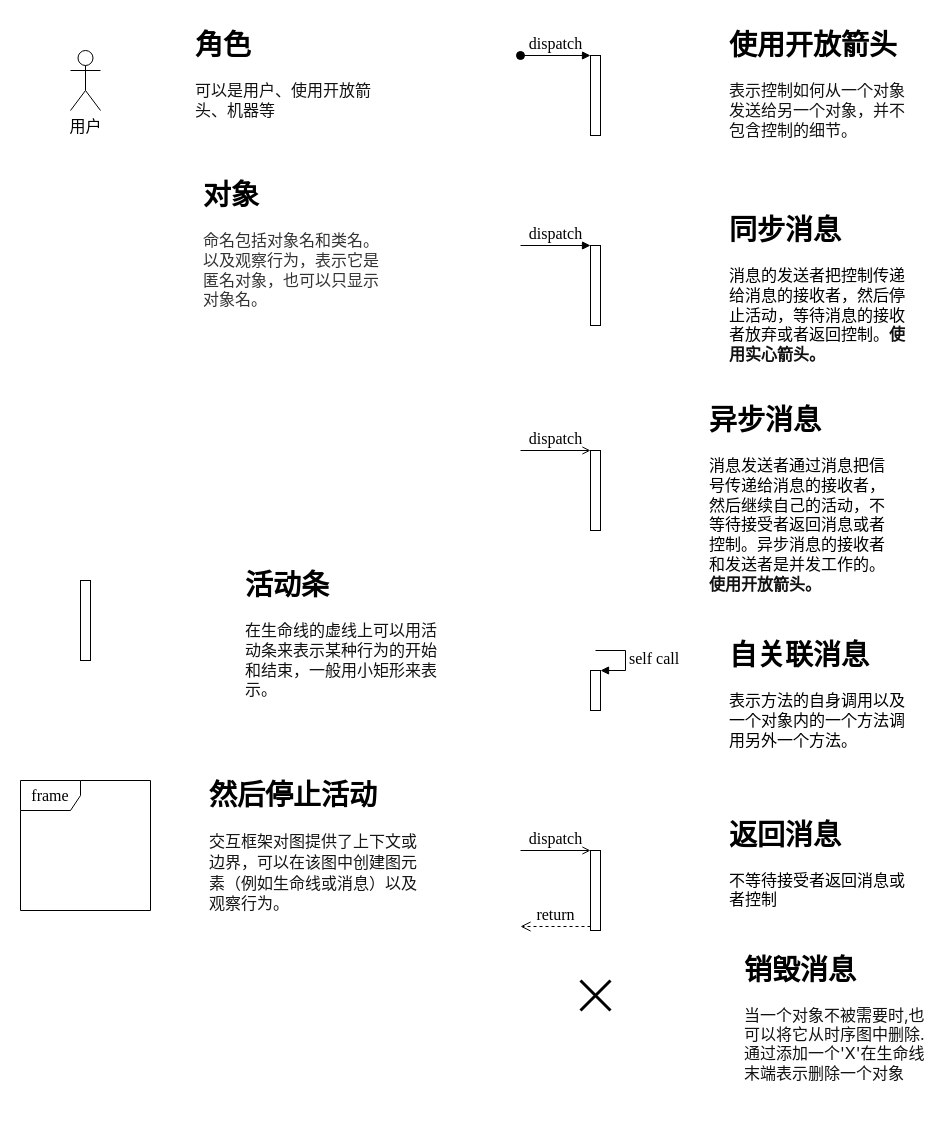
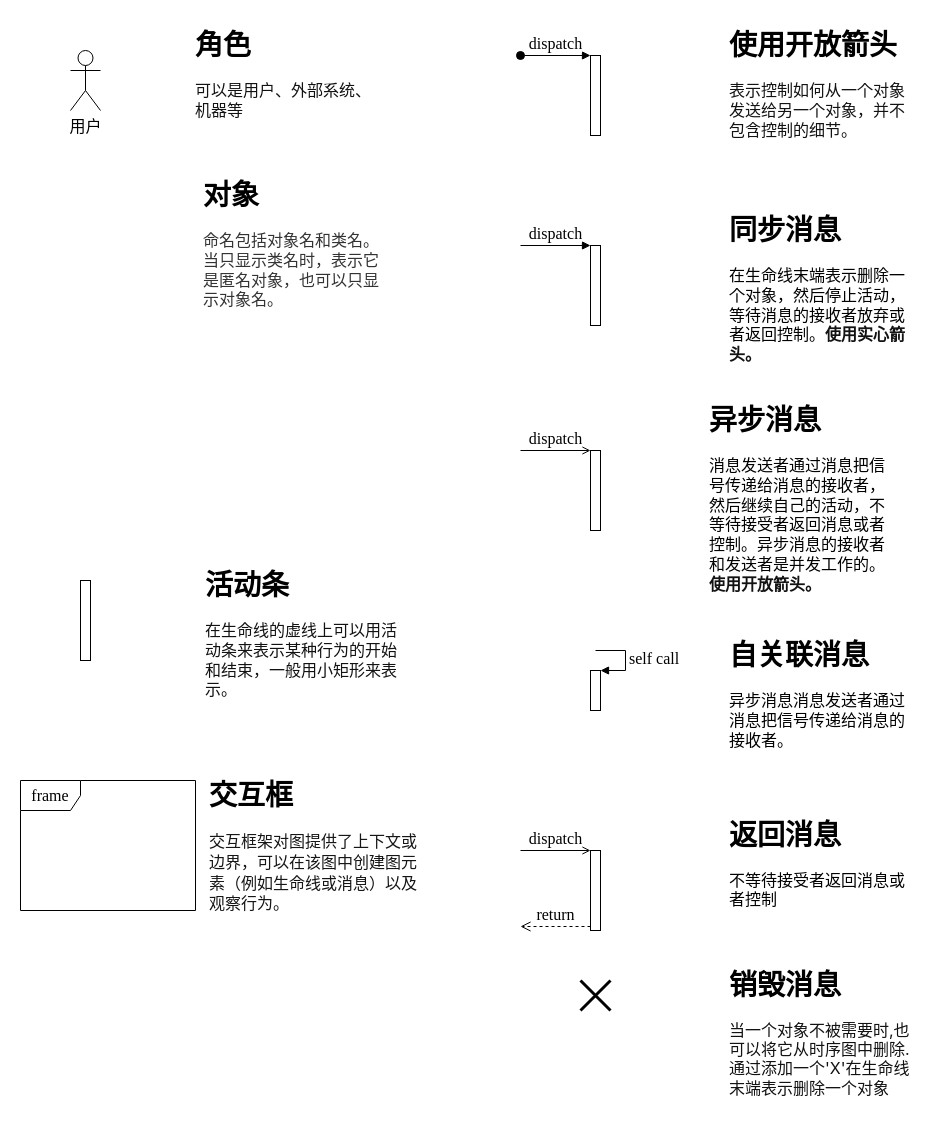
node "角色可以是用户、使用开放箭头、机器等": label "角色可以是用户、使用开放箭头、机器等" -> "角色可以是用户、外部系统、机器等"
node "对象命名包括对象名和类名。以及观察行为，表示它是匿名对象，也可以只显示对象名。": label "对象命名包括对象名和类名。以及观察行为，表示它是匿名对象，也可以只显示对象名。" -> "对象命名包括对象名和类名。当只显示类名时，表示它是匿名对象，也可以只显示对象名。"
node "同步消息消息的发送者把控制传递给消息的接收者，然后停止活动，等待消息的接收者放弃或者返回控制。使用实心箭头。": label "同步消息消息的发送者把控制传递给消息的接收者，然后停止活动，等待消息的接收者放弃或者返回控制。使用实心箭头。" -> "同步消息在生命线末端表示删除一个对象，然后停止活动，等待消息的接收者放弃或者返回控制。使用实心箭头。"
node "活动条在生命线的虚线上可以用活动条来表示某种行为的开始和结束，一般用小矩形来表示。": moved (343, 636) -> (303, 636)
node "自关联消息表示方法的自身调用以及一个对象内的一个方法调用另外一个方法。": label "自关联消息表示方法的自身调用以及一个对象内的一个方法调用另外一个方法。" -> "自关联消息异步消息消息发送者通过消息把信号传递给消息的接收者。"
node "然后停止活动交互框架对图提供了上下文或边界，可以在该图中创建图元素（例如生命线或消息）以及观察行为。": label "然后停止活动交互框架对图提供了上下文或边界，可以在该图中创建图元素（例如生命线或消息）以及观察行为。" -> "交互框交互框架对图提供了上下文或边界，可以在该图中创建图元素（例如生命线或消息）以及观察行为。"
node "frame": size 130x130 -> 175x130
node "销毁消息当一个对象不被需要时,也可以将它从时序图中删除.通过添加一个'X'在生命线末端表示删除一个对象": moved (838, 1016) -> (823, 1031)
